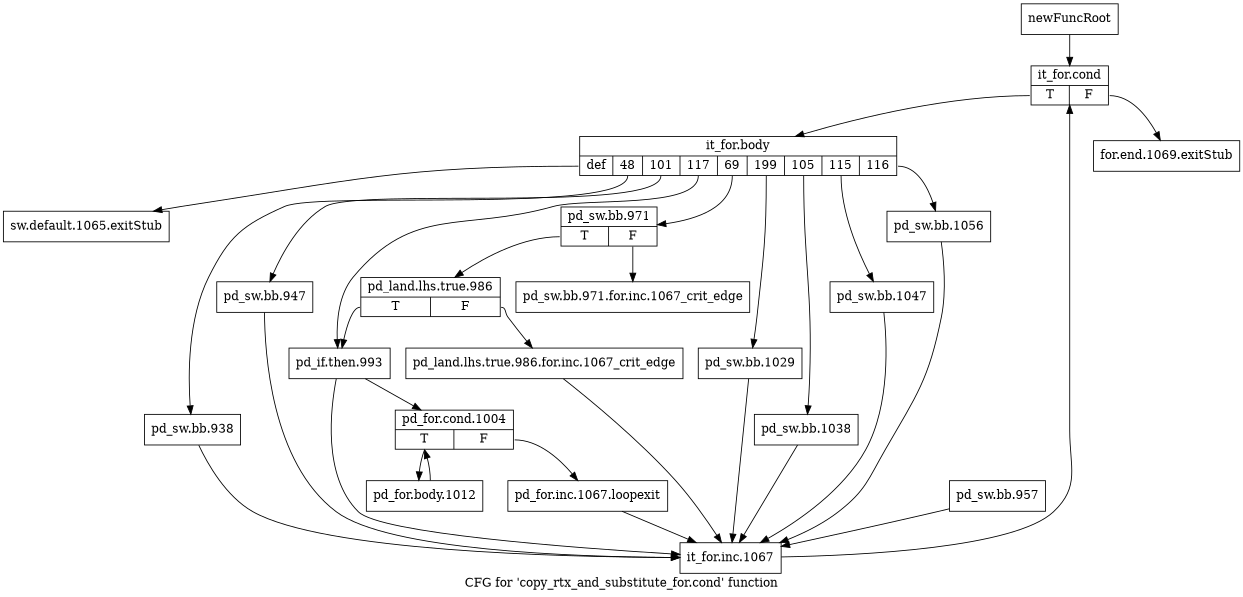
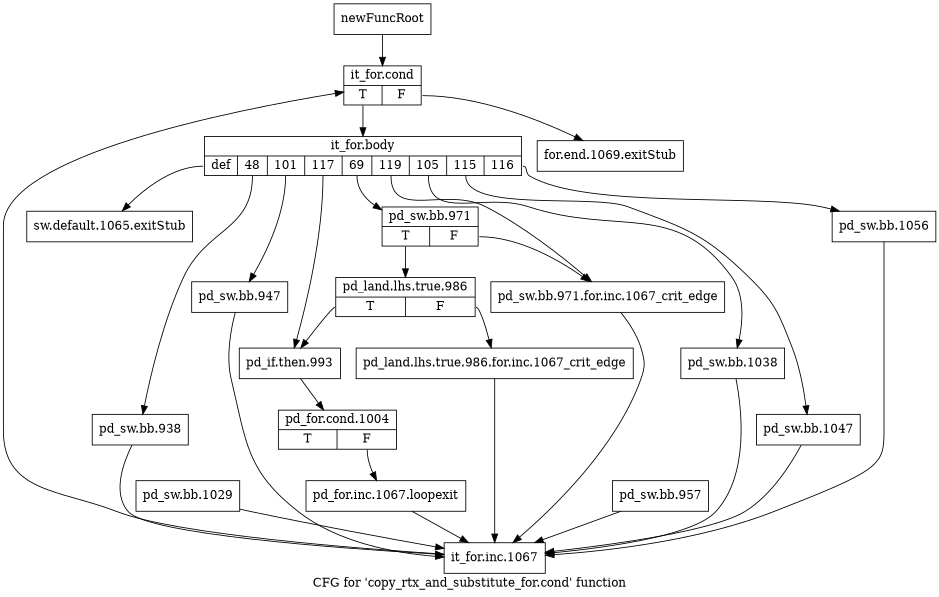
node "it_for.body": text "199" -> "119"
edge "it_for.body" -> "pd_sw.bb.1029": now "it_for.body" -> "pd_sw.bb.971.for.inc.1067_crit_edge"
node "pd_for.body.1012": removed
edge "pd_if.then.993" -> "it_for.inc.1067": now "pd_sw.bb.971.for.inc.1067_crit_edge" -> "it_for.inc.1067"
